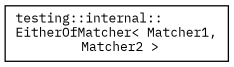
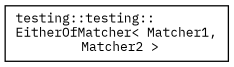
node "testing::internal:: EitherOfMatcher< Matcher1, Matcher2 >": label "testing::internal:: EitherOfMatcher< Matcher1, Matcher2 >" -> "testing::testing:: EitherOfMatcher< Matcher1, Matcher2 >"
